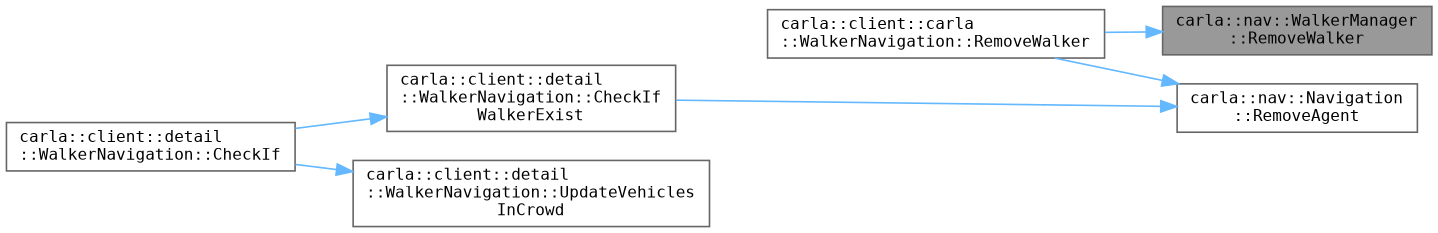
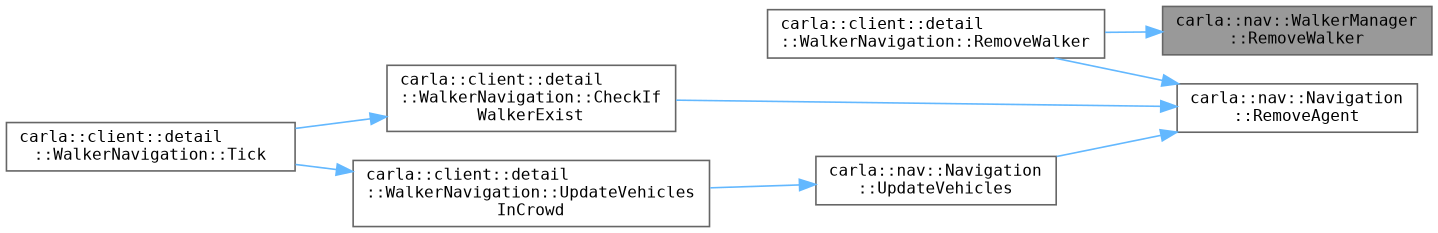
node "carla::client::carla ::WalkerNavigation::RemoveWalker": label "carla::client::carla ::WalkerNavigation::RemoveWalker" -> "carla::client::detail ::WalkerNavigation::RemoveWalker"
node "carla::client::detail ::WalkerNavigation::CheckIf": label "carla::client::detail ::WalkerNavigation::CheckIf" -> "carla::client::detail ::WalkerNavigation::Tick"
node "carla::nav::Navigation ::UpdateVehicles": added
